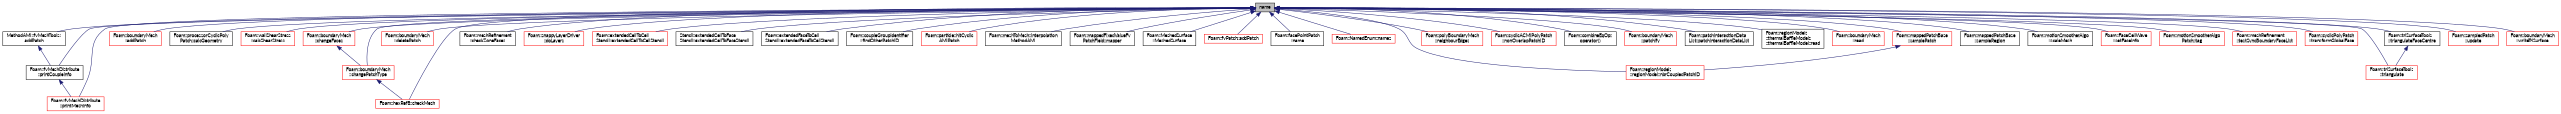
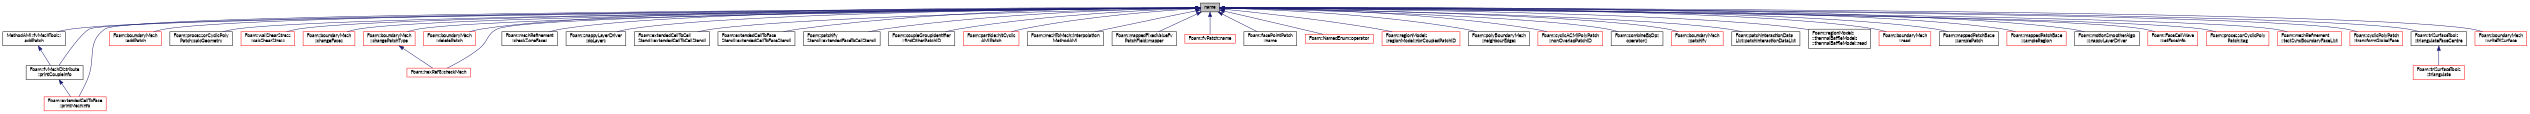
edge "Foam::triSurfaceTools ::triangulate" -> "name": removed
node "Foam::snappyLayerDriver ::doLayers": color red -> black
node "Foam::extendedCellToCell Stencil::extendedCellToCellStencil": color red -> black
node "Stencil::extendedCellToFace Stencil::extendedCellToFaceStencil": label "Stencil::extendedCellToFace Stencil::extendedCellToFaceStencil" -> "Foam::extendedCellToFace Stencil::extendedCellToFaceStencil"
node "Foam::extendedFaceToCell Stencil::extendedFaceToCellStencil": label "Foam::extendedFaceToCell Stencil::extendedFaceToCellStencil" -> "Foam::patchify Stencil::extendedFaceToCellStencil"
node "Foam::MeshedSurface ::MeshedSurface": removed
node "Foam::fvPatch::addPatch": label "Foam::fvPatch::addPatch" -> "Foam::fvPatch::name"
node "Foam::NamedEnum::names": label "Foam::NamedEnum::names" -> "Foam::NamedEnum::operator"
node "Foam::polyBoundaryMesh ::neighbourEdges": color red -> black
node "Foam::mappedPatchBase ::samplePatch": color red -> black
node "Foam::mappedPatchBase ::sampleRegion": color black -> red
node "Foam::motionSmootherAlgo ::scaleMesh": label "Foam::motionSmootherAlgo ::scaleMesh" -> "Foam::motionSmootherAlgo ::snappyLayerDriver"
node "Foam::motionSmootherAlgo Patch::tag": label "Foam::motionSmootherAlgo Patch::tag" -> "Foam::processorCyclicPoly Patch::tag"
node "Foam::sampledPatch ::update": removed
edge "Foam::boundaryMesh ::changePatchType" -> "Foam::boundaryMesh ::changeFaces": removed
edge "Foam::regionModels ::regionModel::nbrCoupledPatchID" -> "Foam::mappedPatchBase ::samplePatch": removed
node "Foam::fvMeshDistribute ::printMeshInfo": label "Foam::fvMeshDistribute ::printMeshInfo" -> "Foam::extendedCellToFace ::printMeshInfo"
